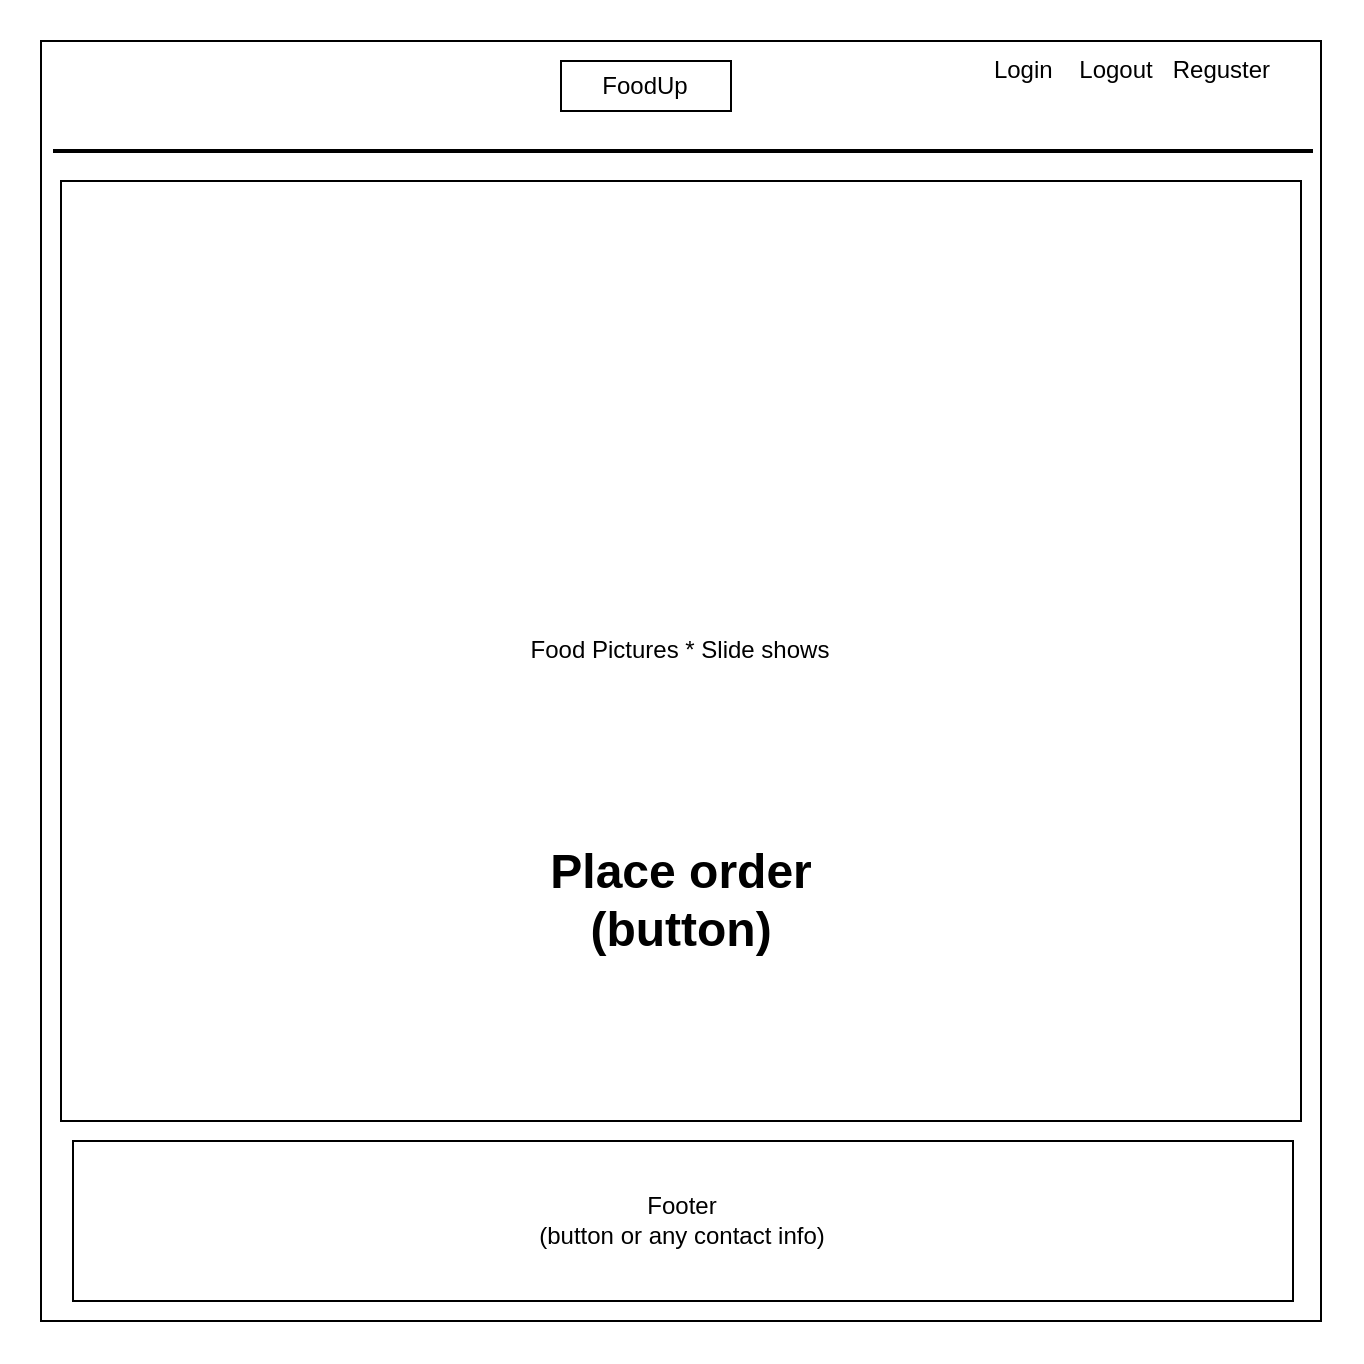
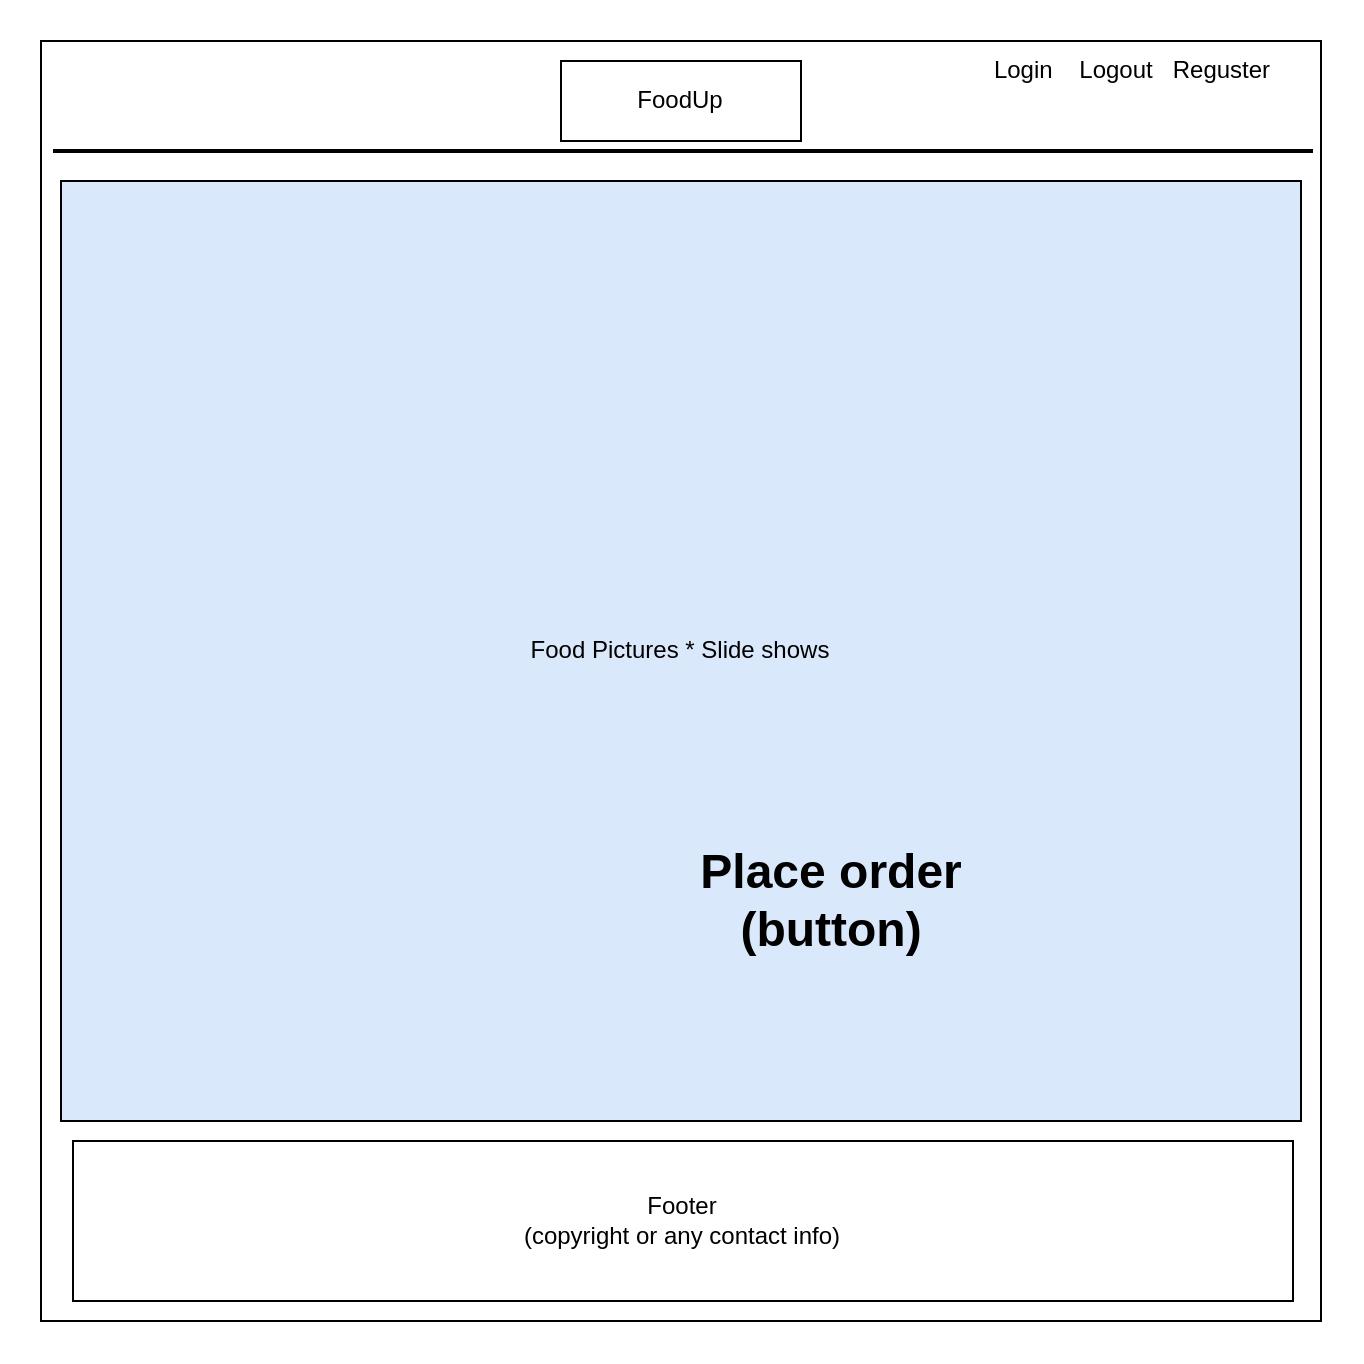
node "FoodUp": size 170x50 -> 240x80
node "Food Pictures * Slide shows": fillcolor #ffffff -> #dae8fc
node "Place order (button)": moved (681, 901) -> (831, 901)
node "Footer (button or any contact info)": label "Footer (button or any contact info)" -> "Footer (copyright or any contact info)"
